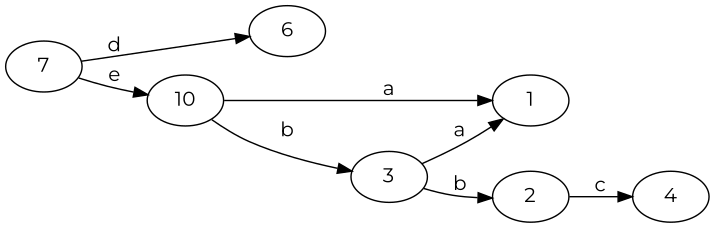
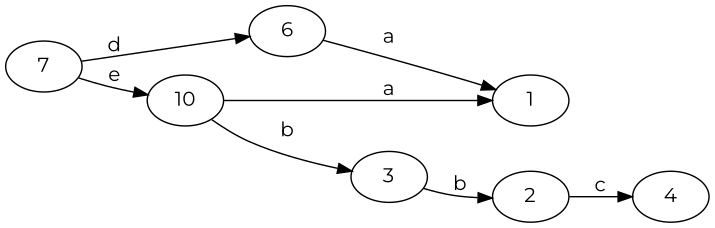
edge "3" -> "1": now "6" -> "1"
